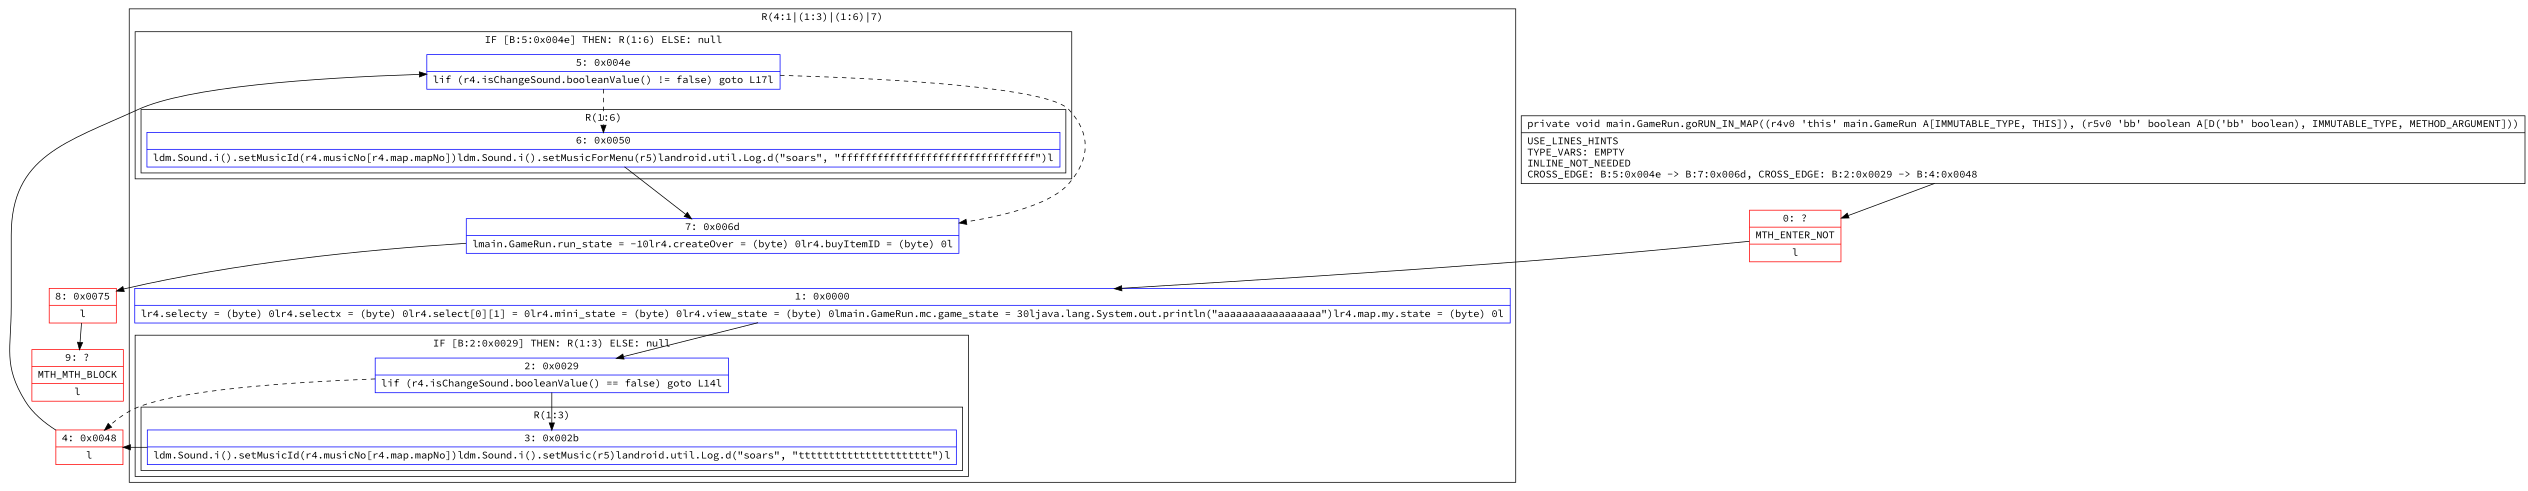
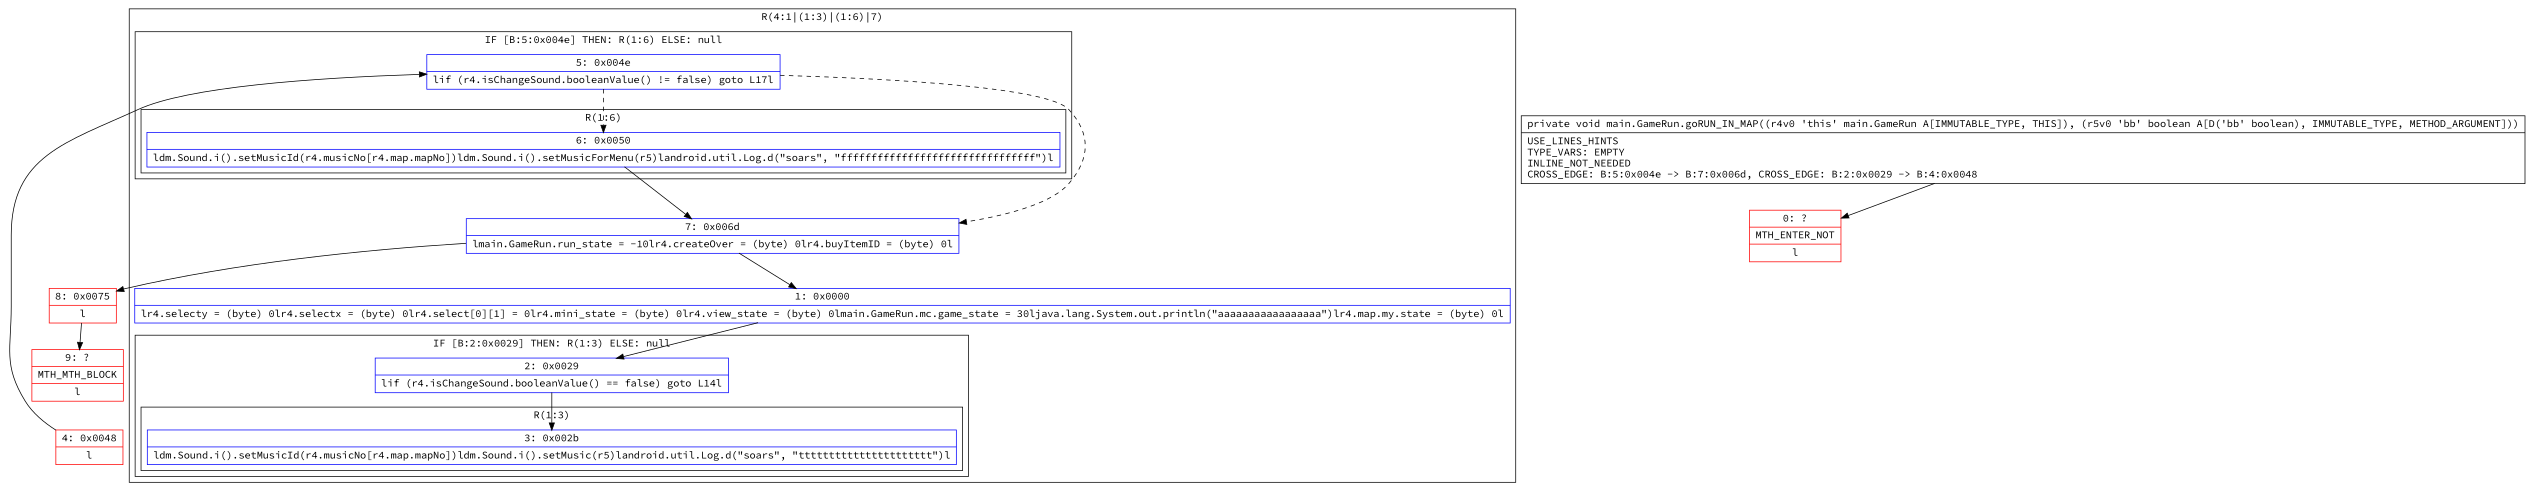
edge "0: ?" -> "1: 0x0000": now "7: 0x006d" -> "1: 0x0000"
edge "2: 0x0029" -> "4: 0x0048": removed
edge "3: 0x002b" -> "4: 0x0048": removed
